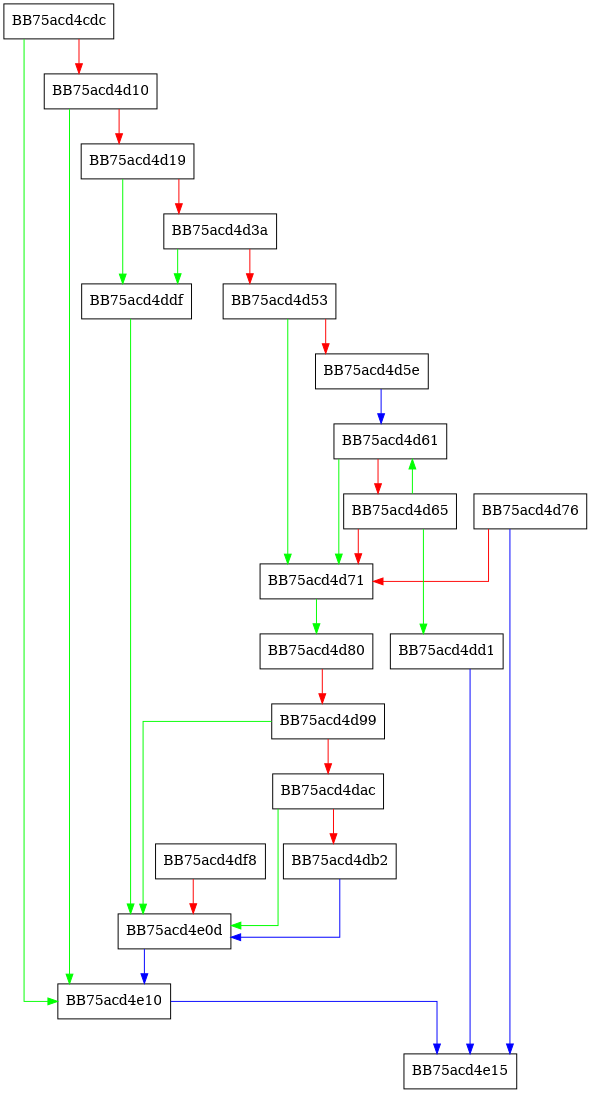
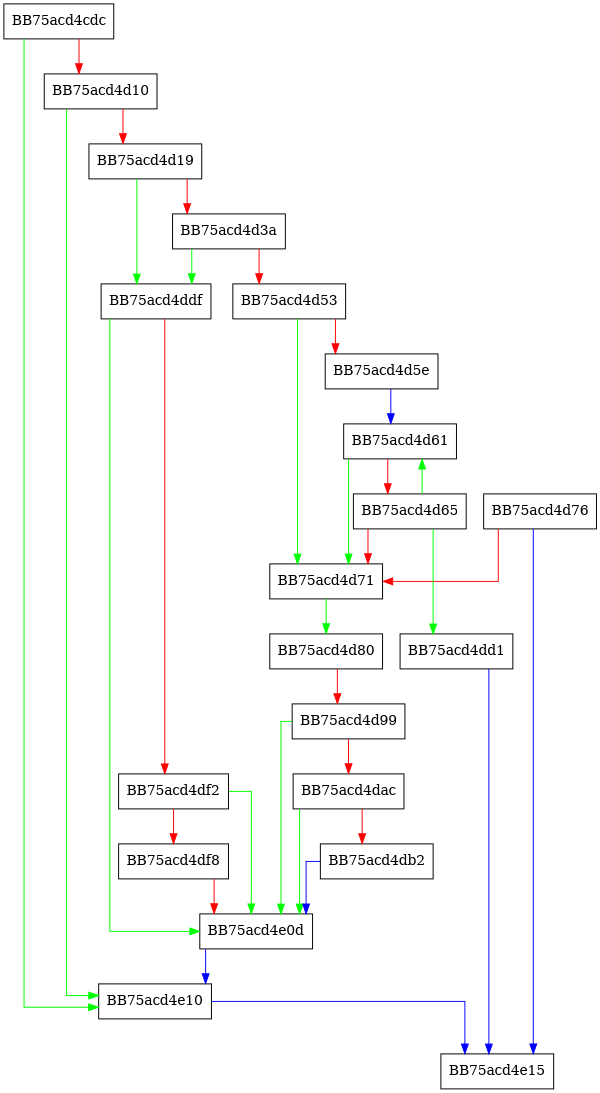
node "BB75acd4df2": added
